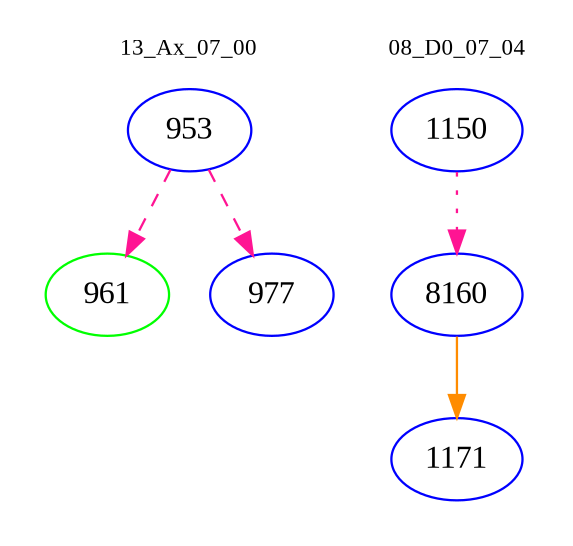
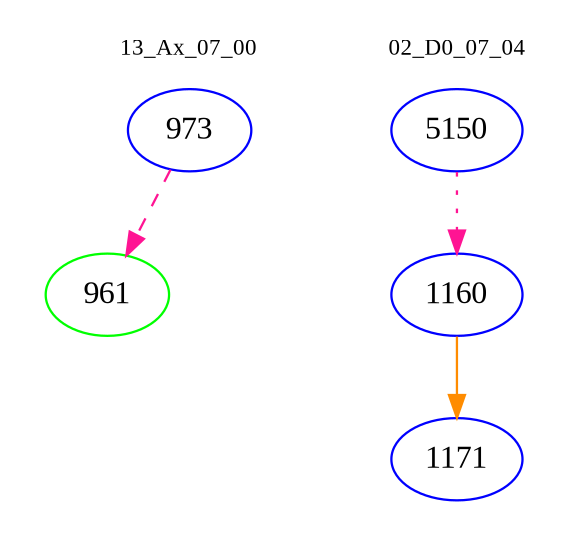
cluster "08_D0_07_04": label "08_D0_07_04" -> "02_D0_07_04"
node "953": label "953" -> "973"
node "1150": label "1150" -> "5150"
node "977": removed
node "8160": label "8160" -> "1160"
